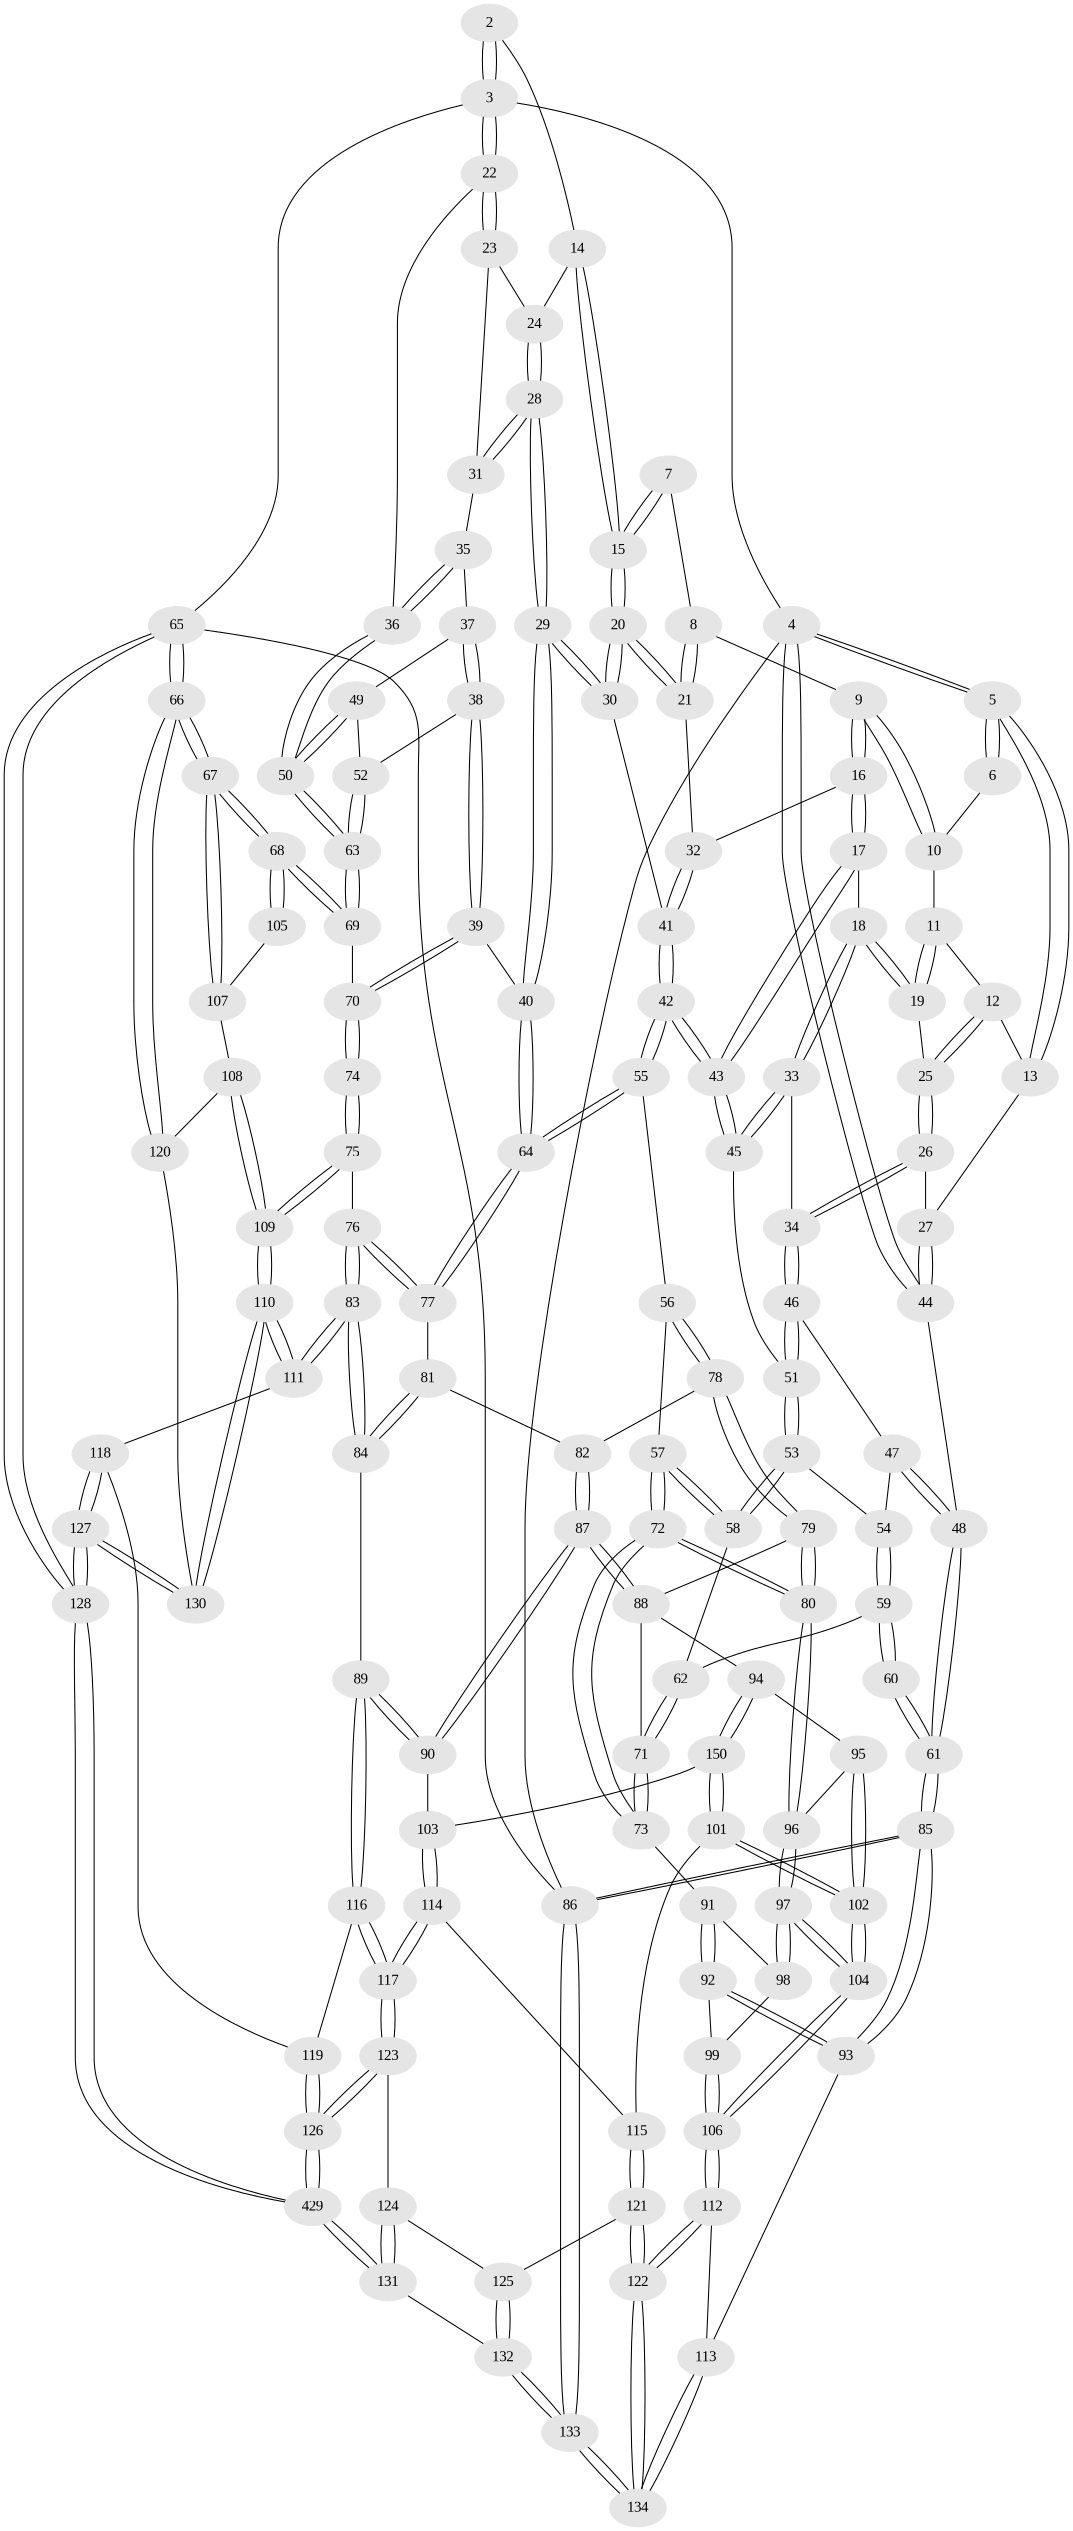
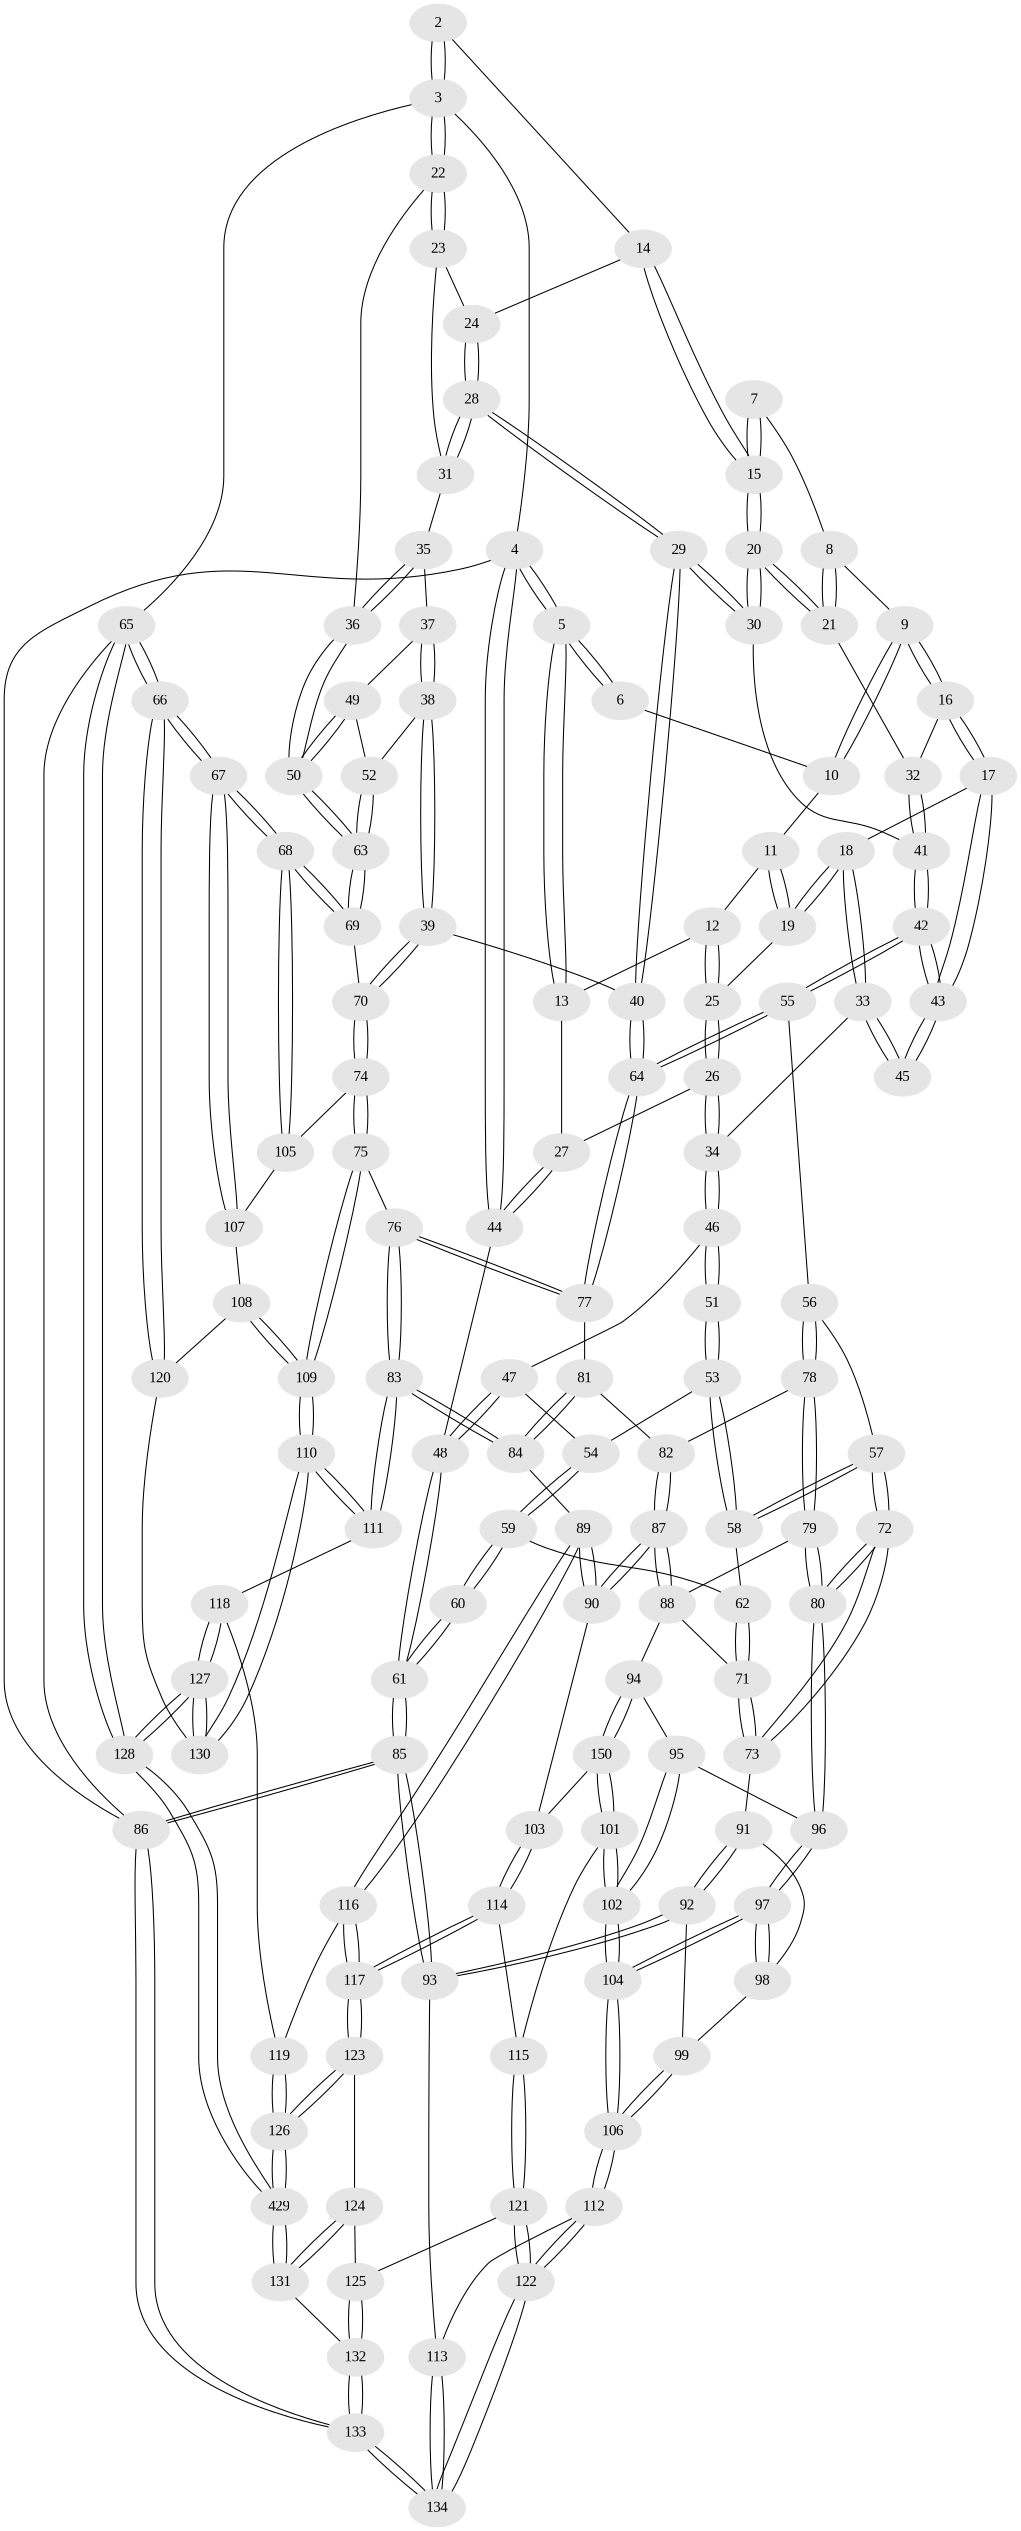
edge "74" -- "105": added
edge "45" -- "51": removed
